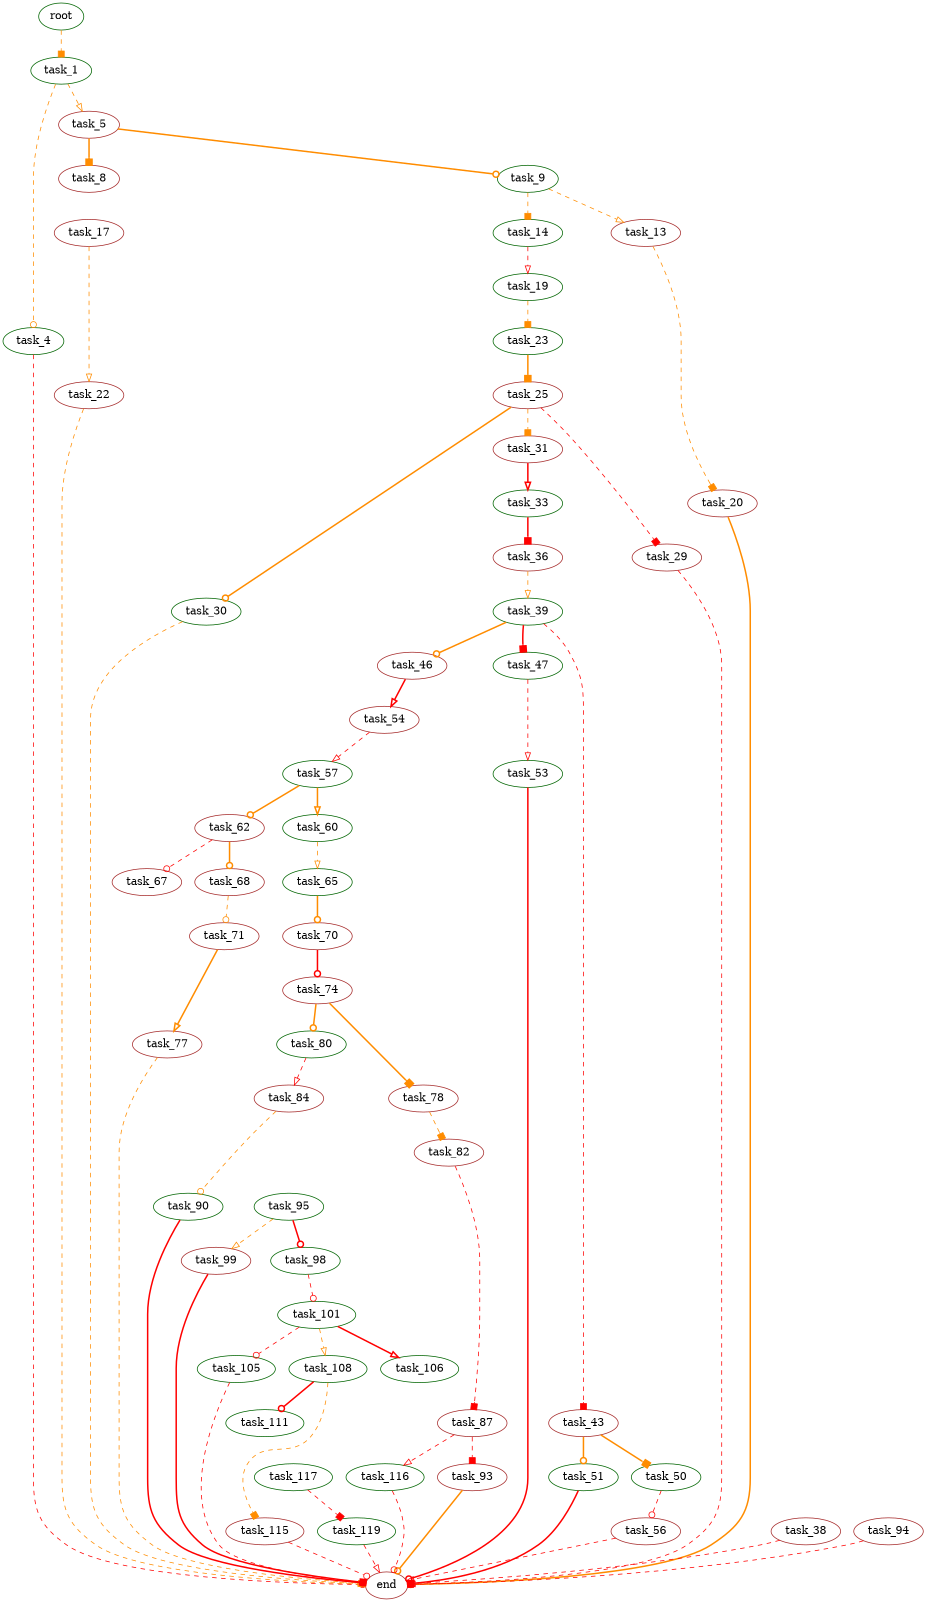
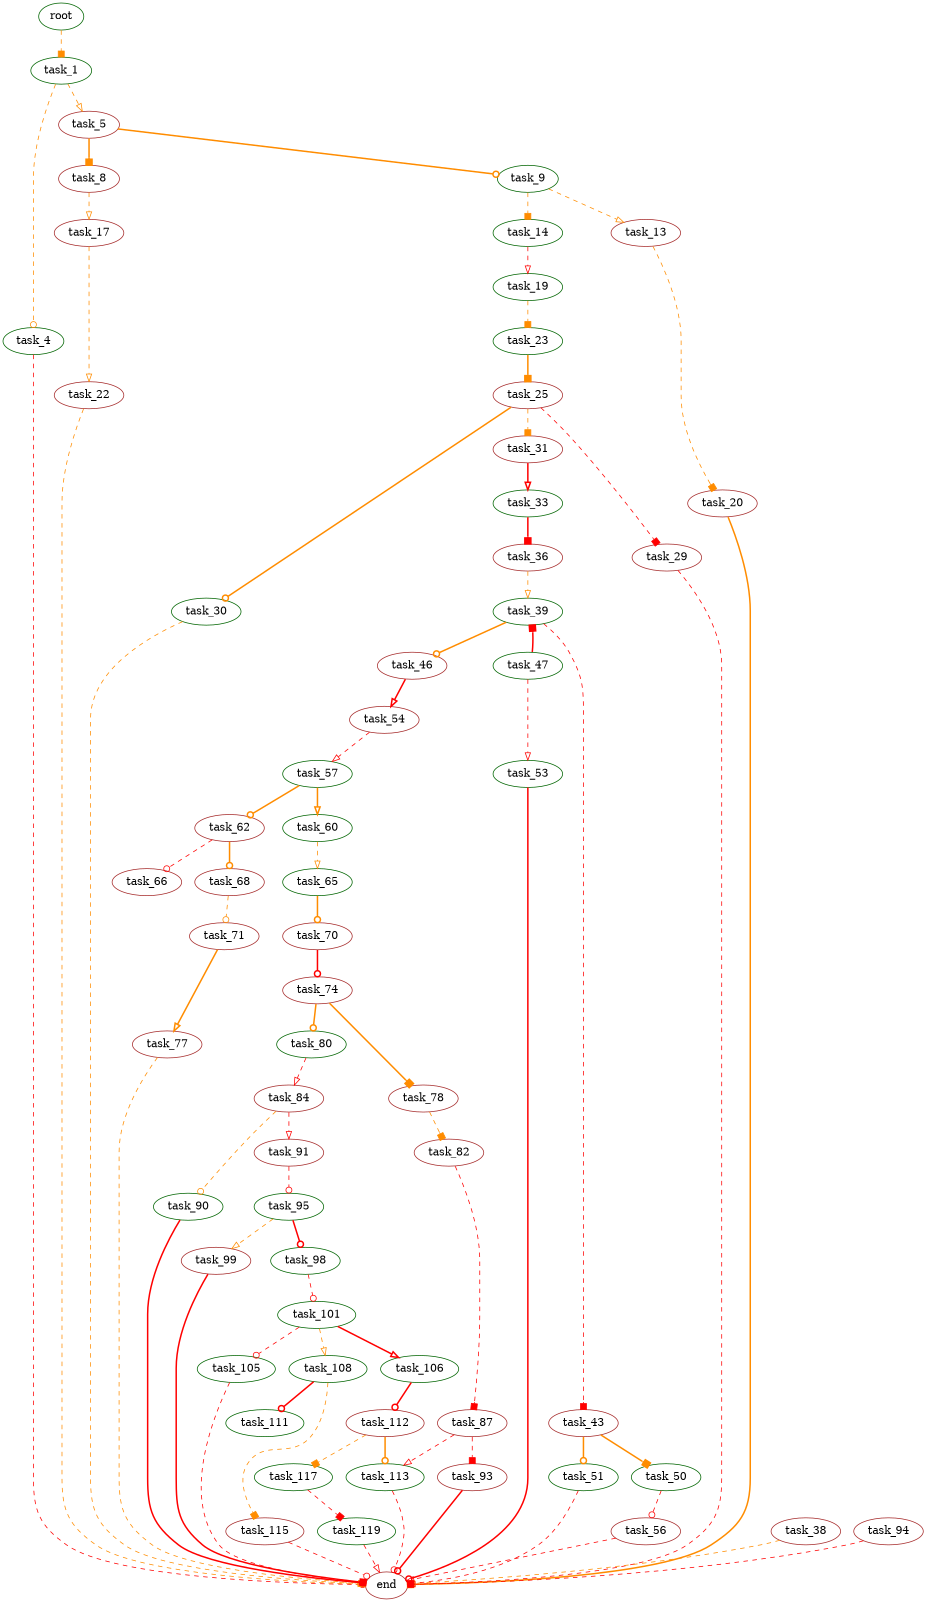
edge "task_8" -> "task_17": added
edge "task_39" -> "task_47": reversed
node "task_67": label "task_67" -> "task_66"
node "task_91": added
edge "task_20" -> "end": arrowhead odot -> box
node "task_112": added
node "task_116": label "task_116" -> "task_113"
edge "task_93" -> "end": color darkorange -> red
edge "task_51" -> "end": style bold -> dashed
edge "task_38" -> "end": color red -> darkorange
